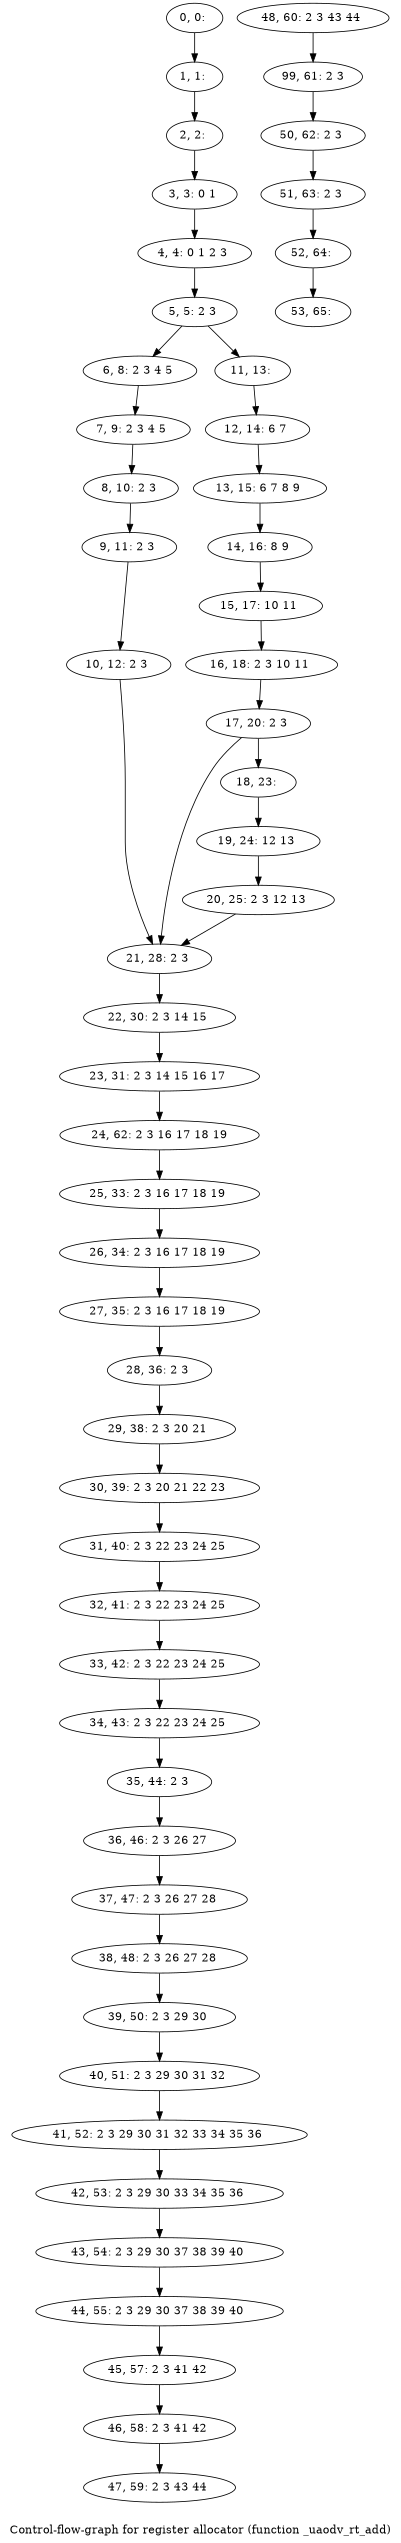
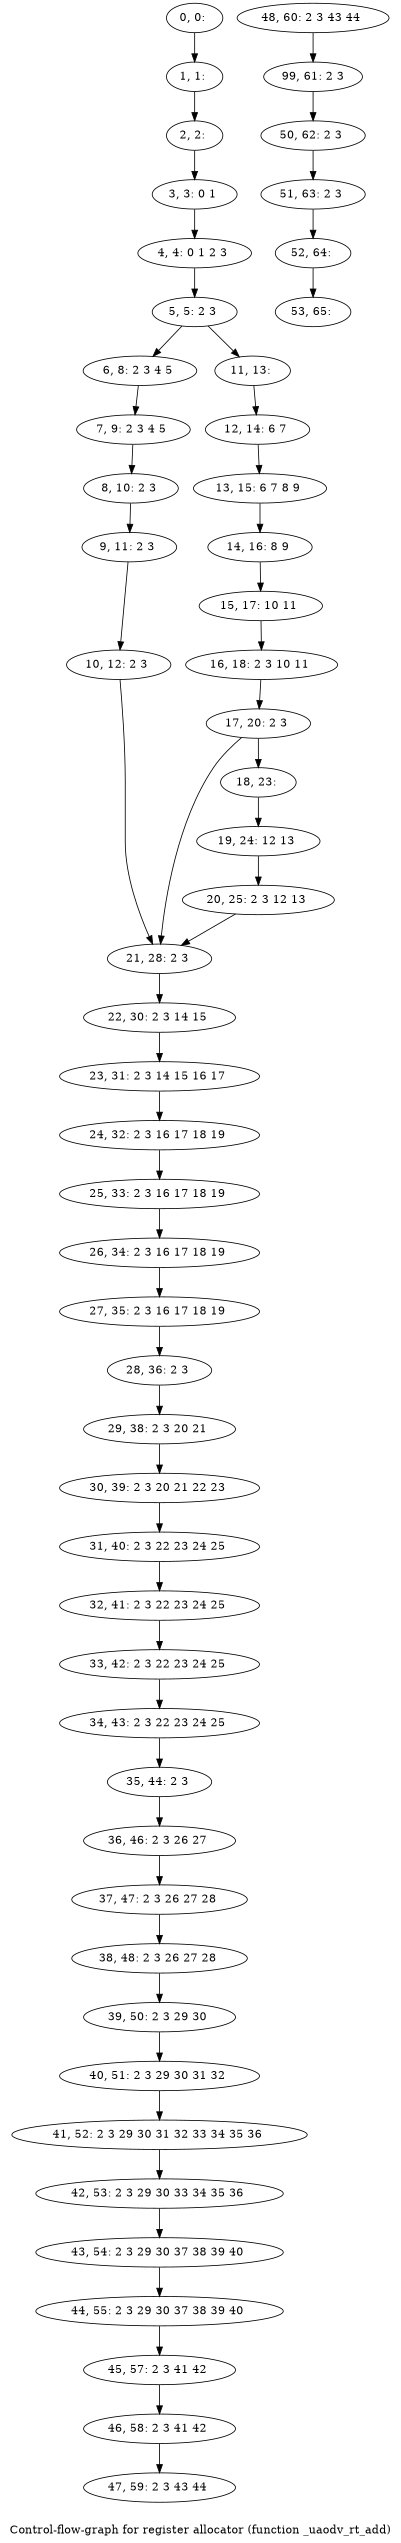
node "24, 62: 2 3 16 17 18 19": label "24, 62: 2 3 16 17 18 19" -> "24, 32: 2 3 16 17 18 19"
